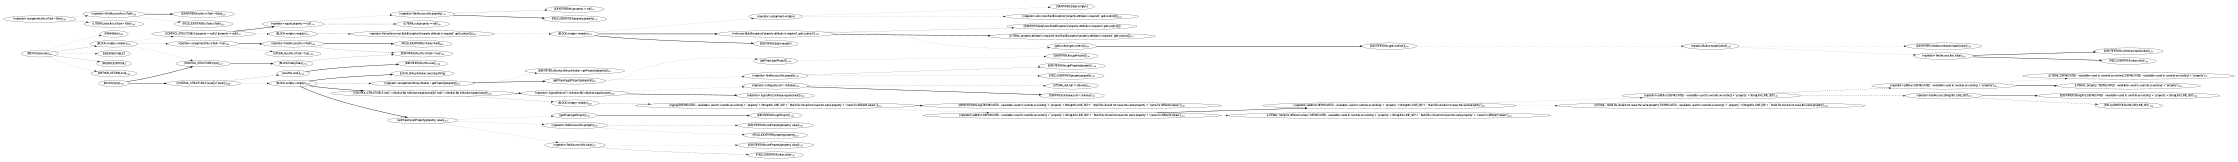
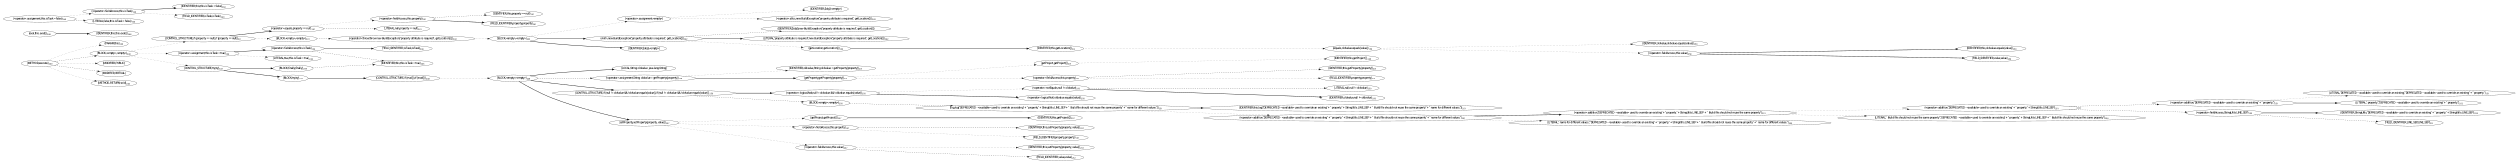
edge "(BLOCK,try,try)" -> "(CONTROL_STRUCTURE,try,try)": reversed
edge "(CONTROL_STRUCTURE,if (eval()),if (eval()))" -> "(eval,this.eval())": removed
